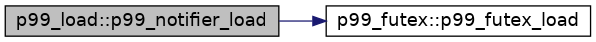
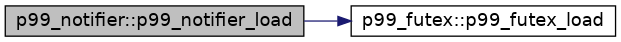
node "p99_load::p99_notifier_load": label "p99_load::p99_notifier_load" -> "p99_notifier::p99_notifier_load"
